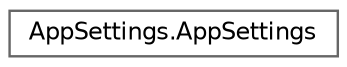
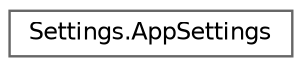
node "AppSettings.AppSettings": label "AppSettings.AppSettings" -> "Settings.AppSettings"
